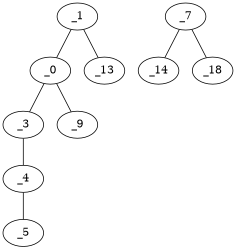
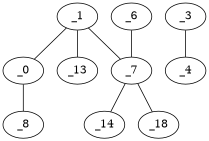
node "_6": added
edge "_1" -- "_7": added
edge "_0" -- "_3": removed
node "_9": label "_9" -> "_8"
node "_5": removed
